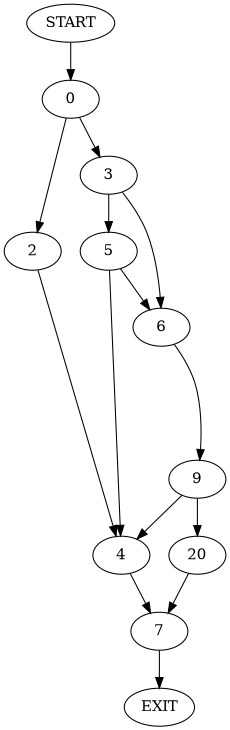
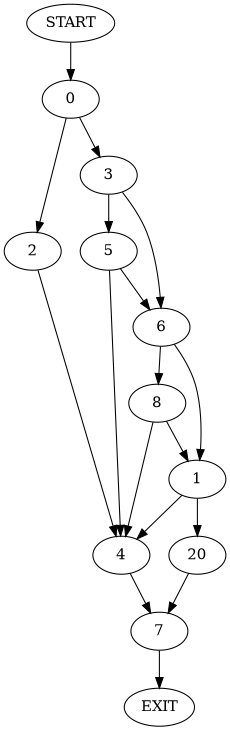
node "8": added
node "9": label "9" -> "1"
